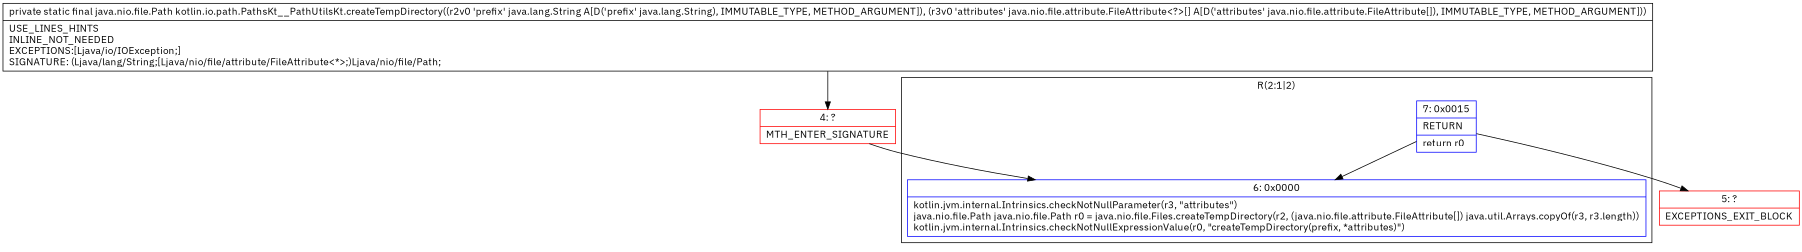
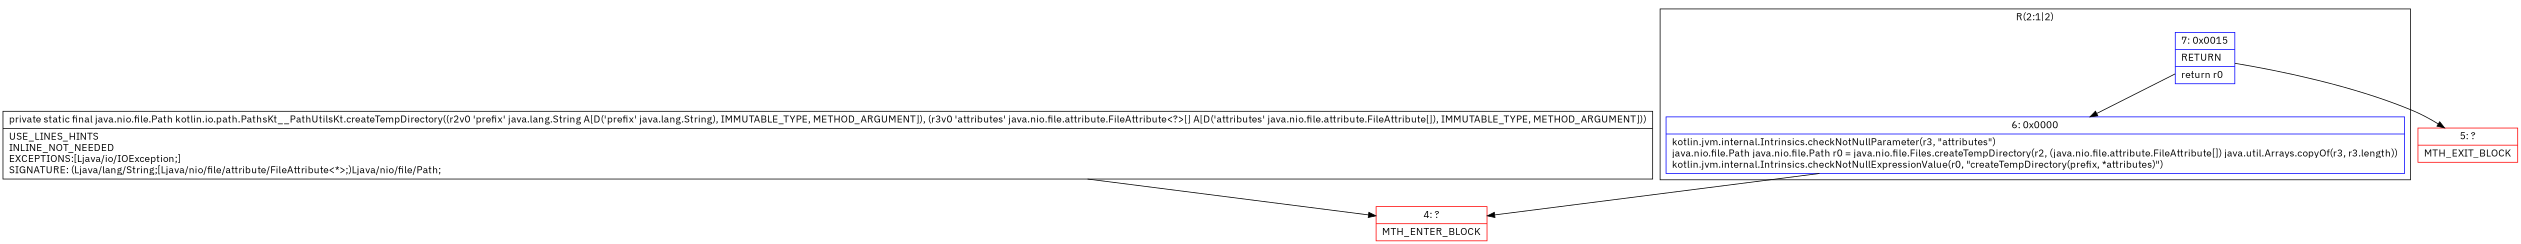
node "4: ?": text "MTH_ENTER_SIGNATURE" -> "MTH_ENTER_BLOCK"
edge "4: ?" -> "6: 0x0000": reversed
node "5: ?": text "EXCEPTIONS_EXIT_BLOCK" -> "MTH_EXIT_BLOCK"
